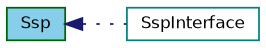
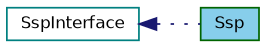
edge "SspInterface" -> "Ssp": reversed
